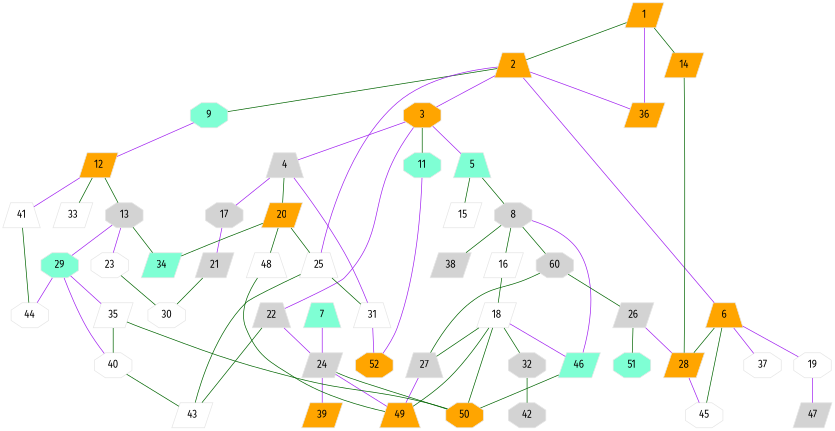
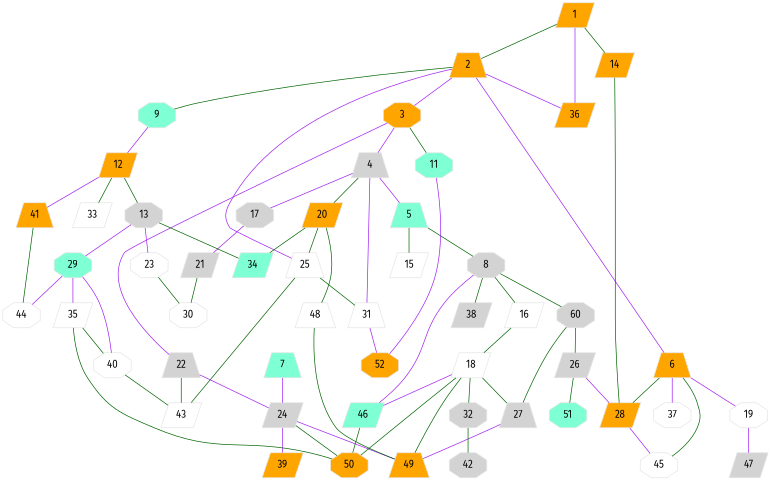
edge "3" -- "5": now "4" -- "5"
node "41": fillcolor white -> orange
